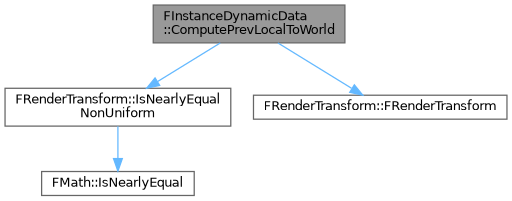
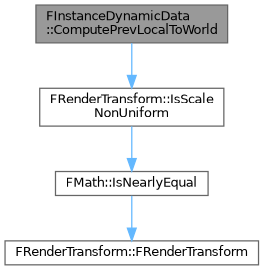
edge "FInstanceDynamicData ::ComputePrevLocalToWorld" -> "FRenderTransform::FRenderTransform": now "FMath::IsNearlyEqual" -> "FRenderTransform::FRenderTransform"
node "FRenderTransform::IsNearlyEqual NonUniform": label "FRenderTransform::IsNearlyEqual NonUniform" -> "FRenderTransform::IsScale NonUniform"
